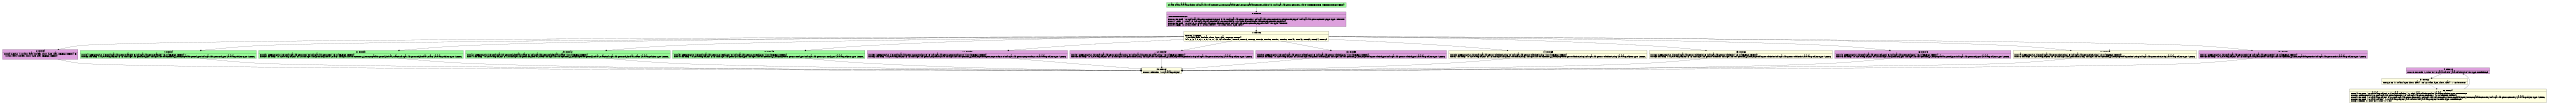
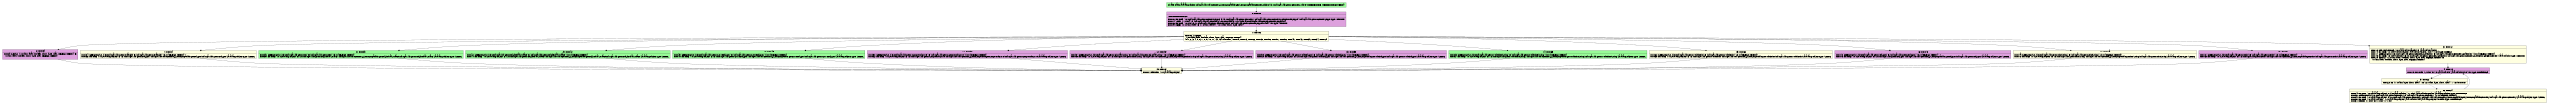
node "7: 0x0034": fillcolor palegreen -> lightyellow
node "14: 0x0065": fillcolor lightyellow -> palegreen
node "3: 0x0012": added
